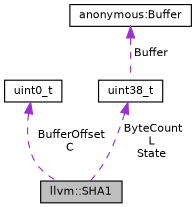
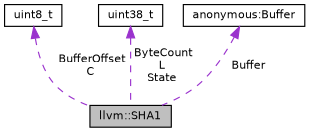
edge "uint38_t" -> "anonymous:Buffer": now "llvm::SHA1" -> "anonymous:Buffer"
node "uint0_t": label "uint0_t" -> "uint8_t"
